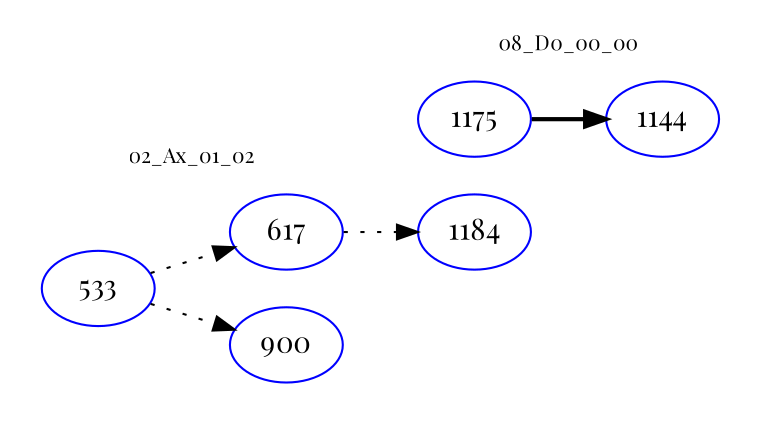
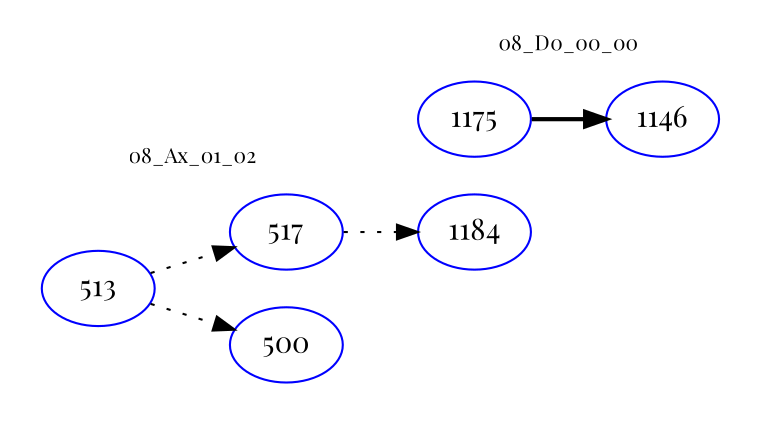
node "1144": label "1144" -> "1146"
cluster "02_Ax_01_02": label "02_Ax_01_02" -> "08_Ax_01_02"
node "617": label "617" -> "517"
node "533": label "533" -> "513"
node "900": label "900" -> "500"
